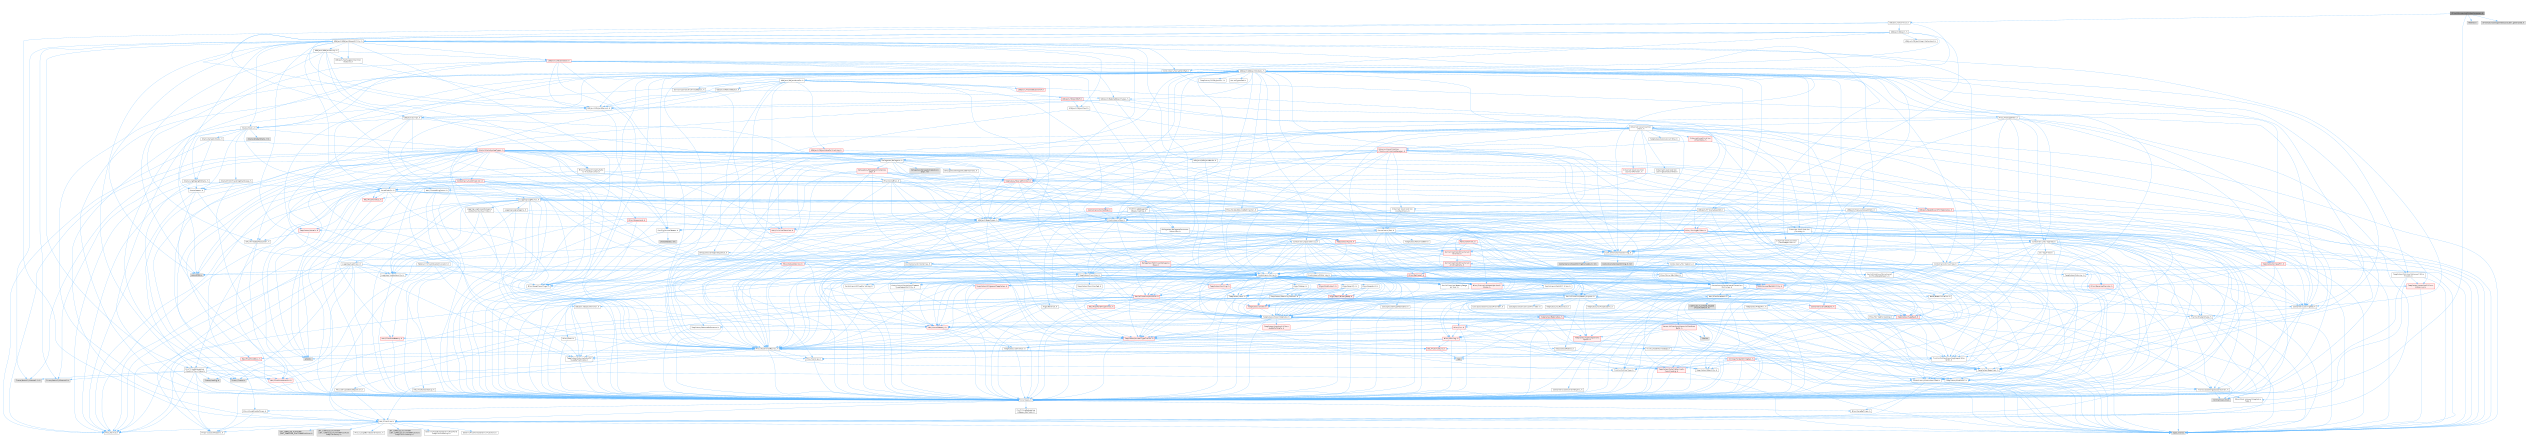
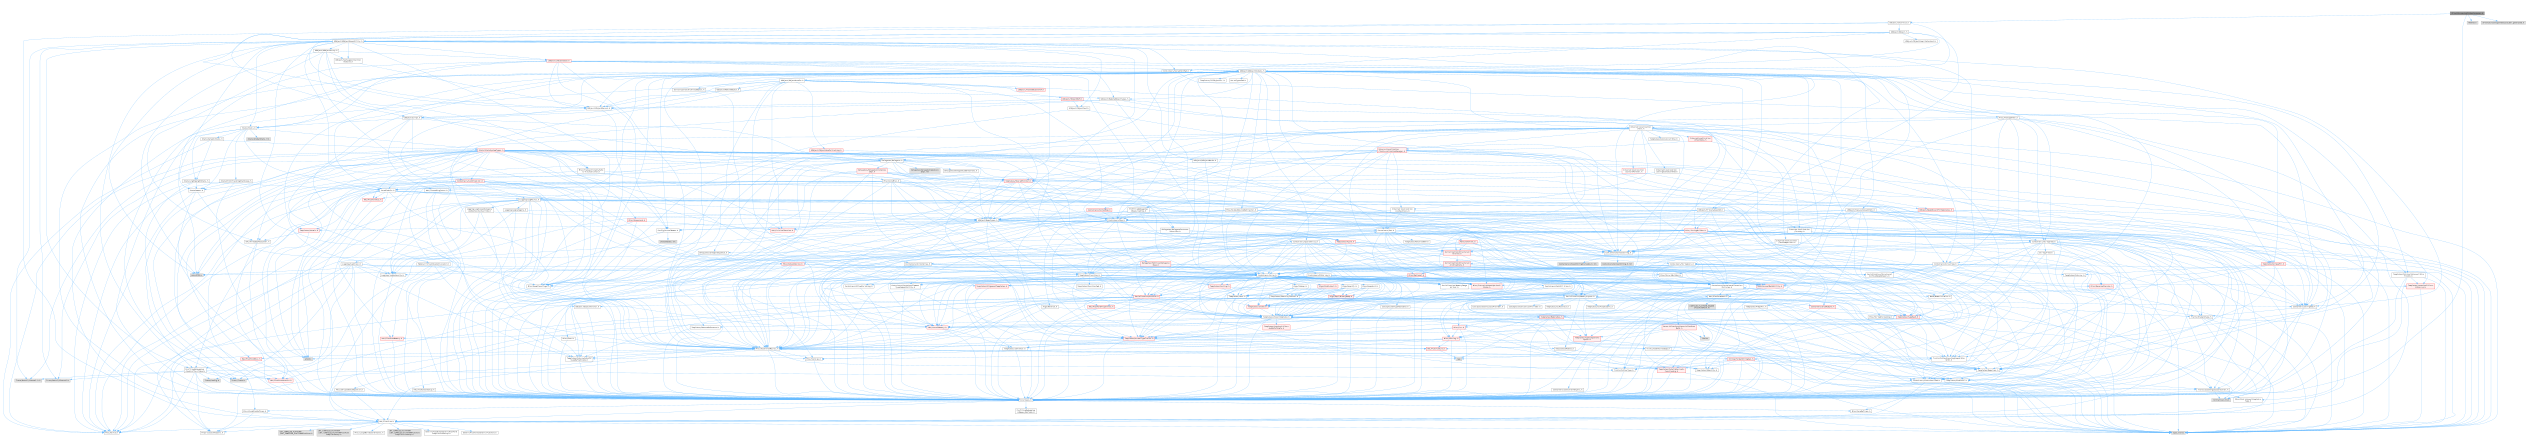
edge "Containers/Set.h" -> "Containers/SparseArray.h": reversed
